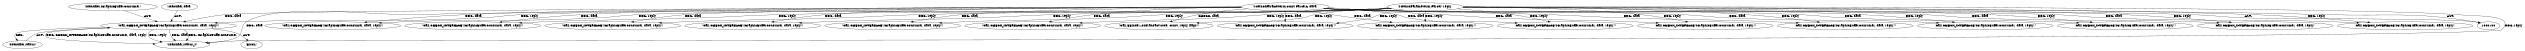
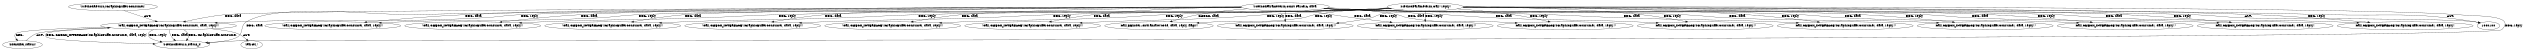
node "(Identifier,IGraphicBufferConsumer)": label "(Identifier,IGraphicBufferConsumer)" -> "(MethodReturn,IGraphicBufferConsumer)"
node "(Identifier,data)": removed
node "(MethodParameterIn,Parcel* reply)": label "(MethodParameterIn,Parcel* reply)" -> "(MethodParameterIn,Call* reply)"
node "(Call,BBinder::onTransact(code, const, reply, flags))": label "(Call,BBinder::onTransact(code, const, reply, flags))" -> "(Call,BBinder::onTransact(code, data, reply, flags))"
node "(Identifier,status_t)": label "(Identifier,status_t)" -> "(MethodReturn,status_t)"
node "(Block,)": label "(Block,)" -> "(Parcel,)"
